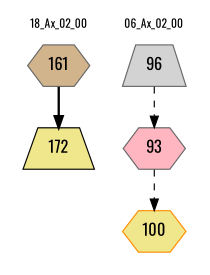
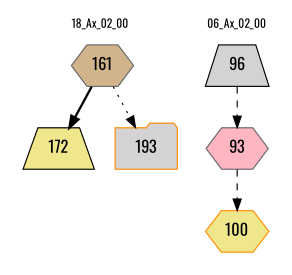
node "96": color gray40 -> black
node "193": added
